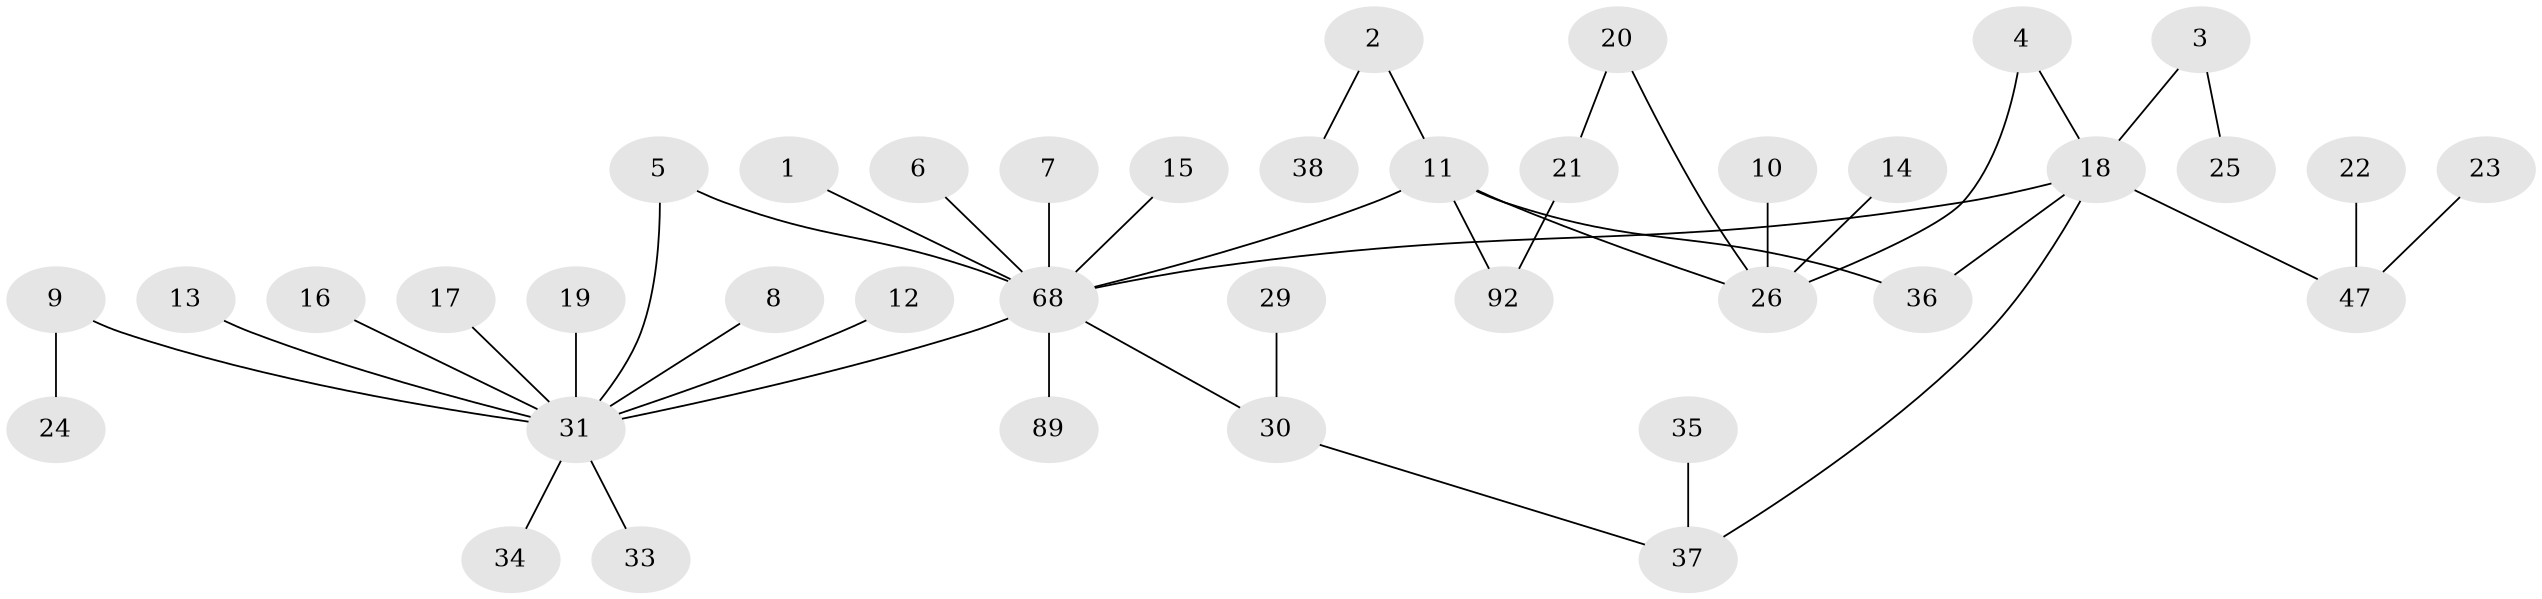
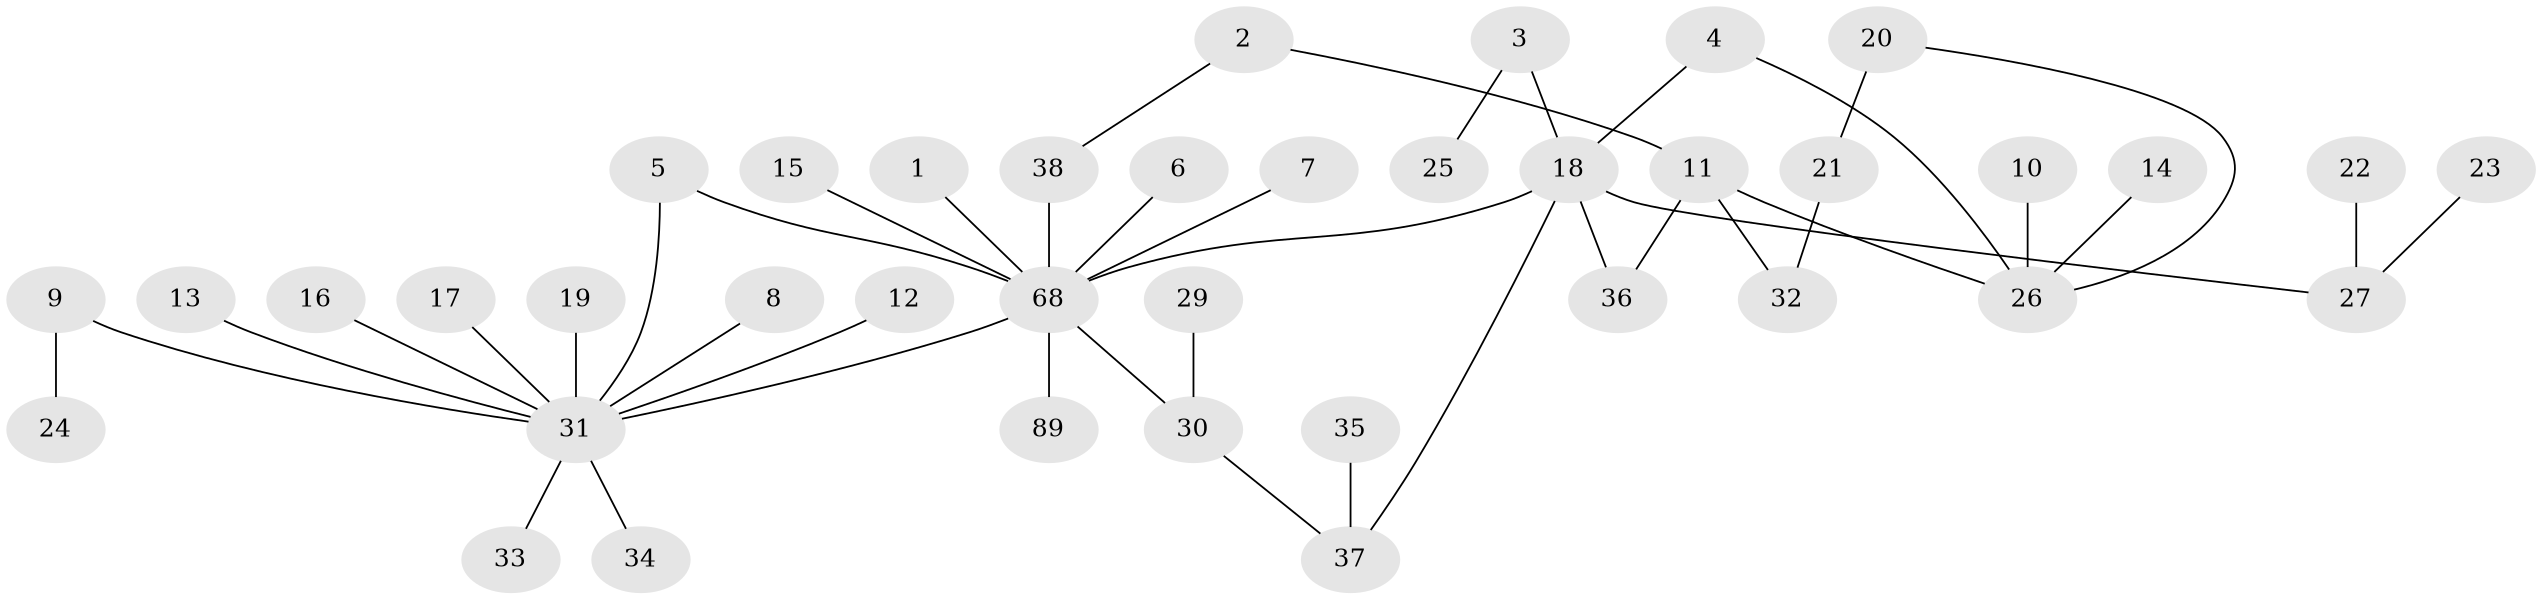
edge "11" -- "68": now "38" -- "68"
node "92": label "92" -> "32"
node "47": label "47" -> "27"
